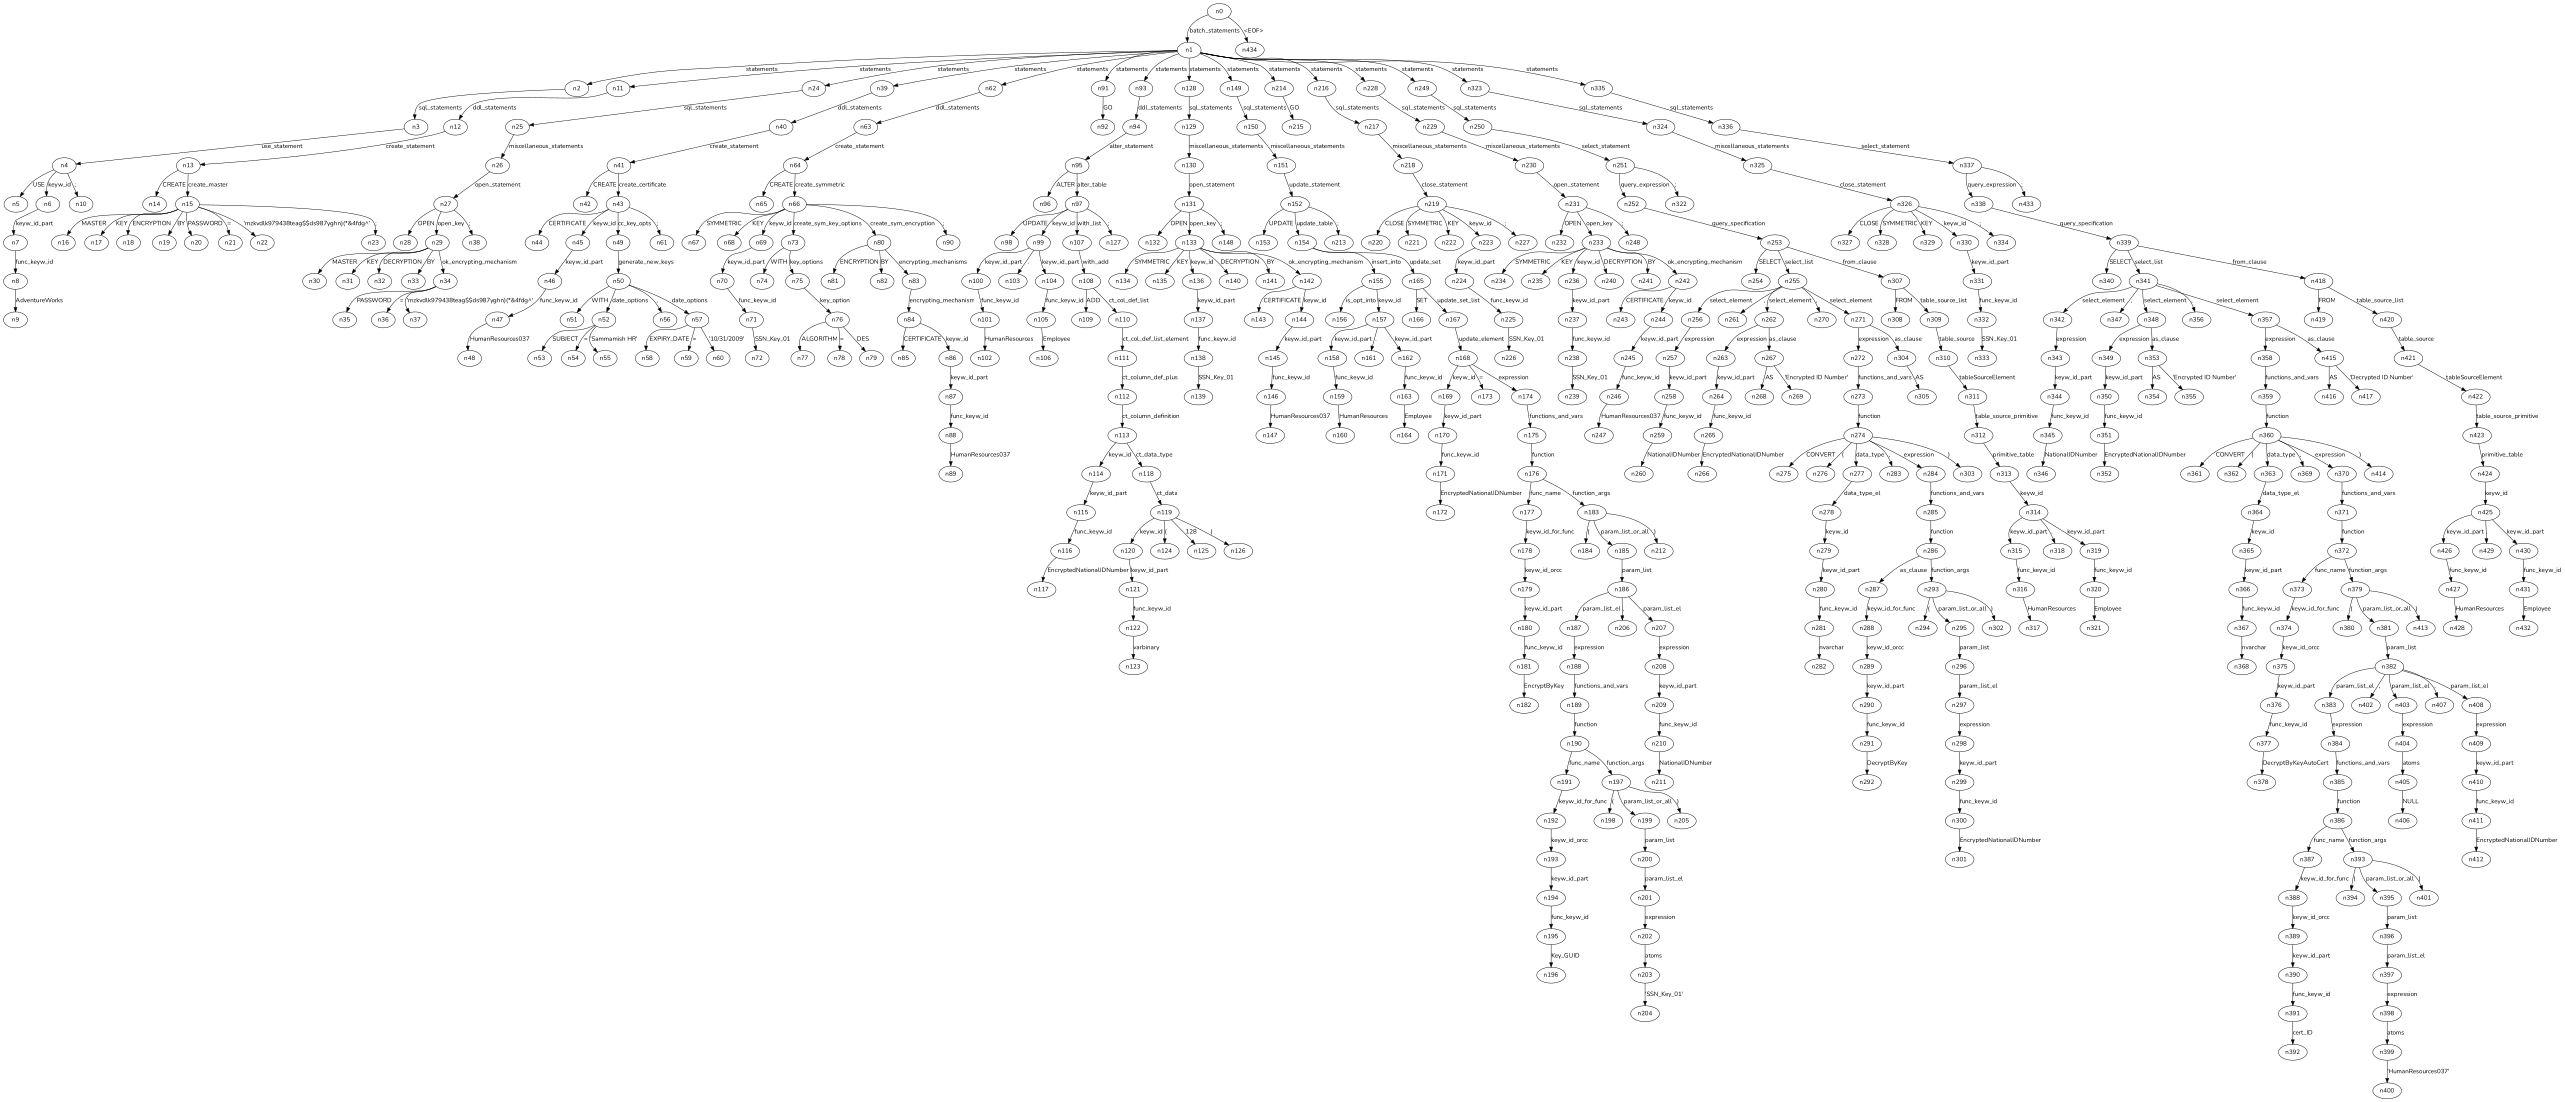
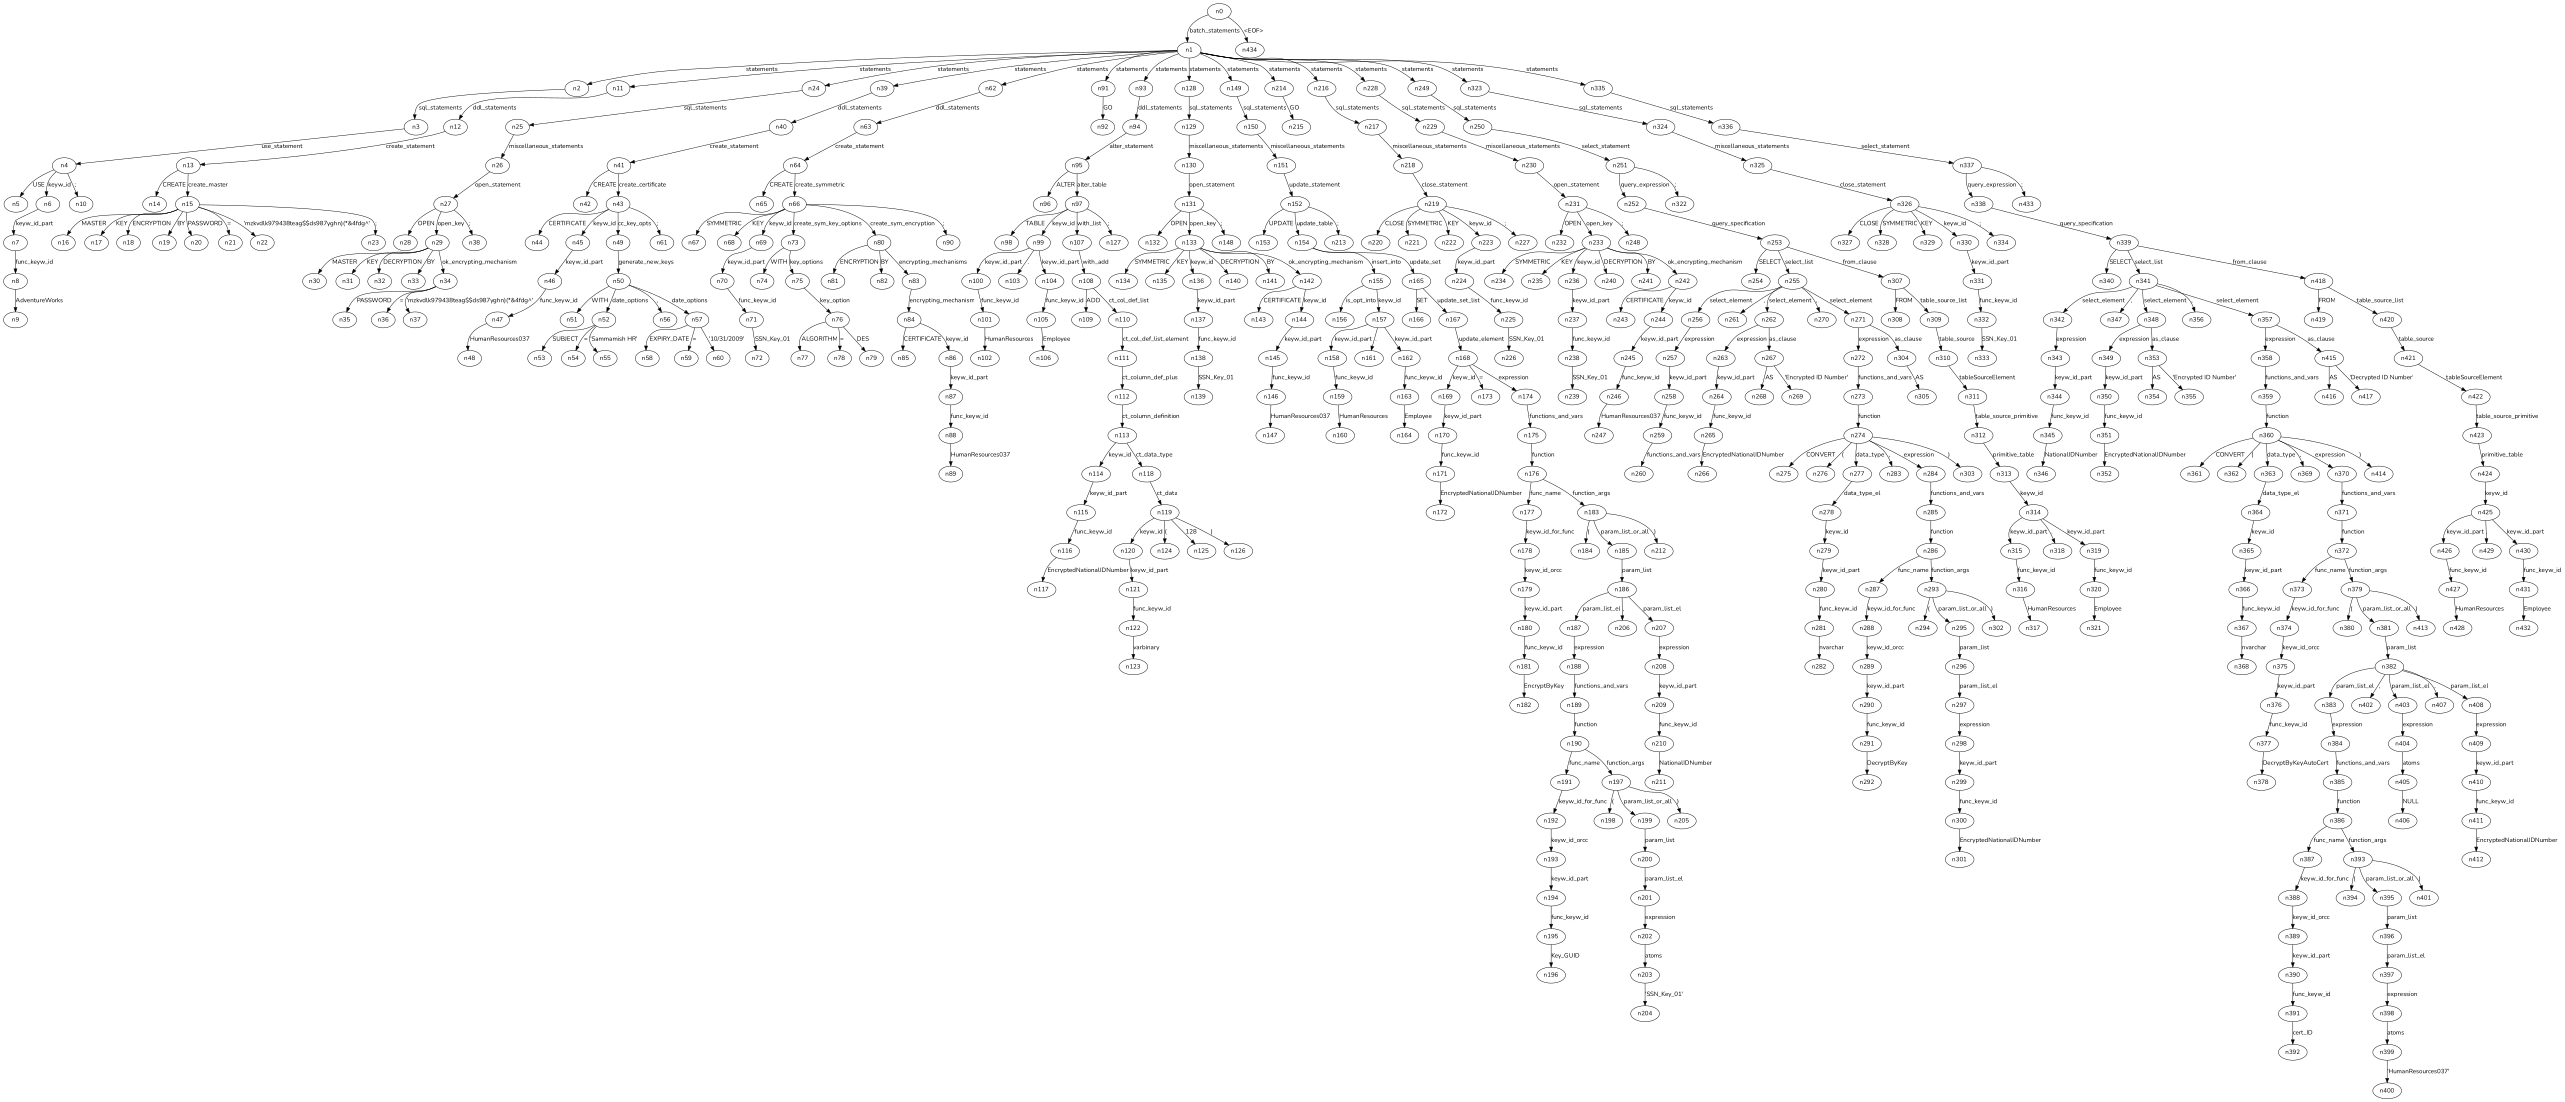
edge "n97" -> "n98": label "UPDATE" -> "TABLE"
edge "n259" -> "n260": label "NationalIDNumber" -> "functions_and_vars"
edge "n286" -> "n287": label "as_clause" -> "func_name"
